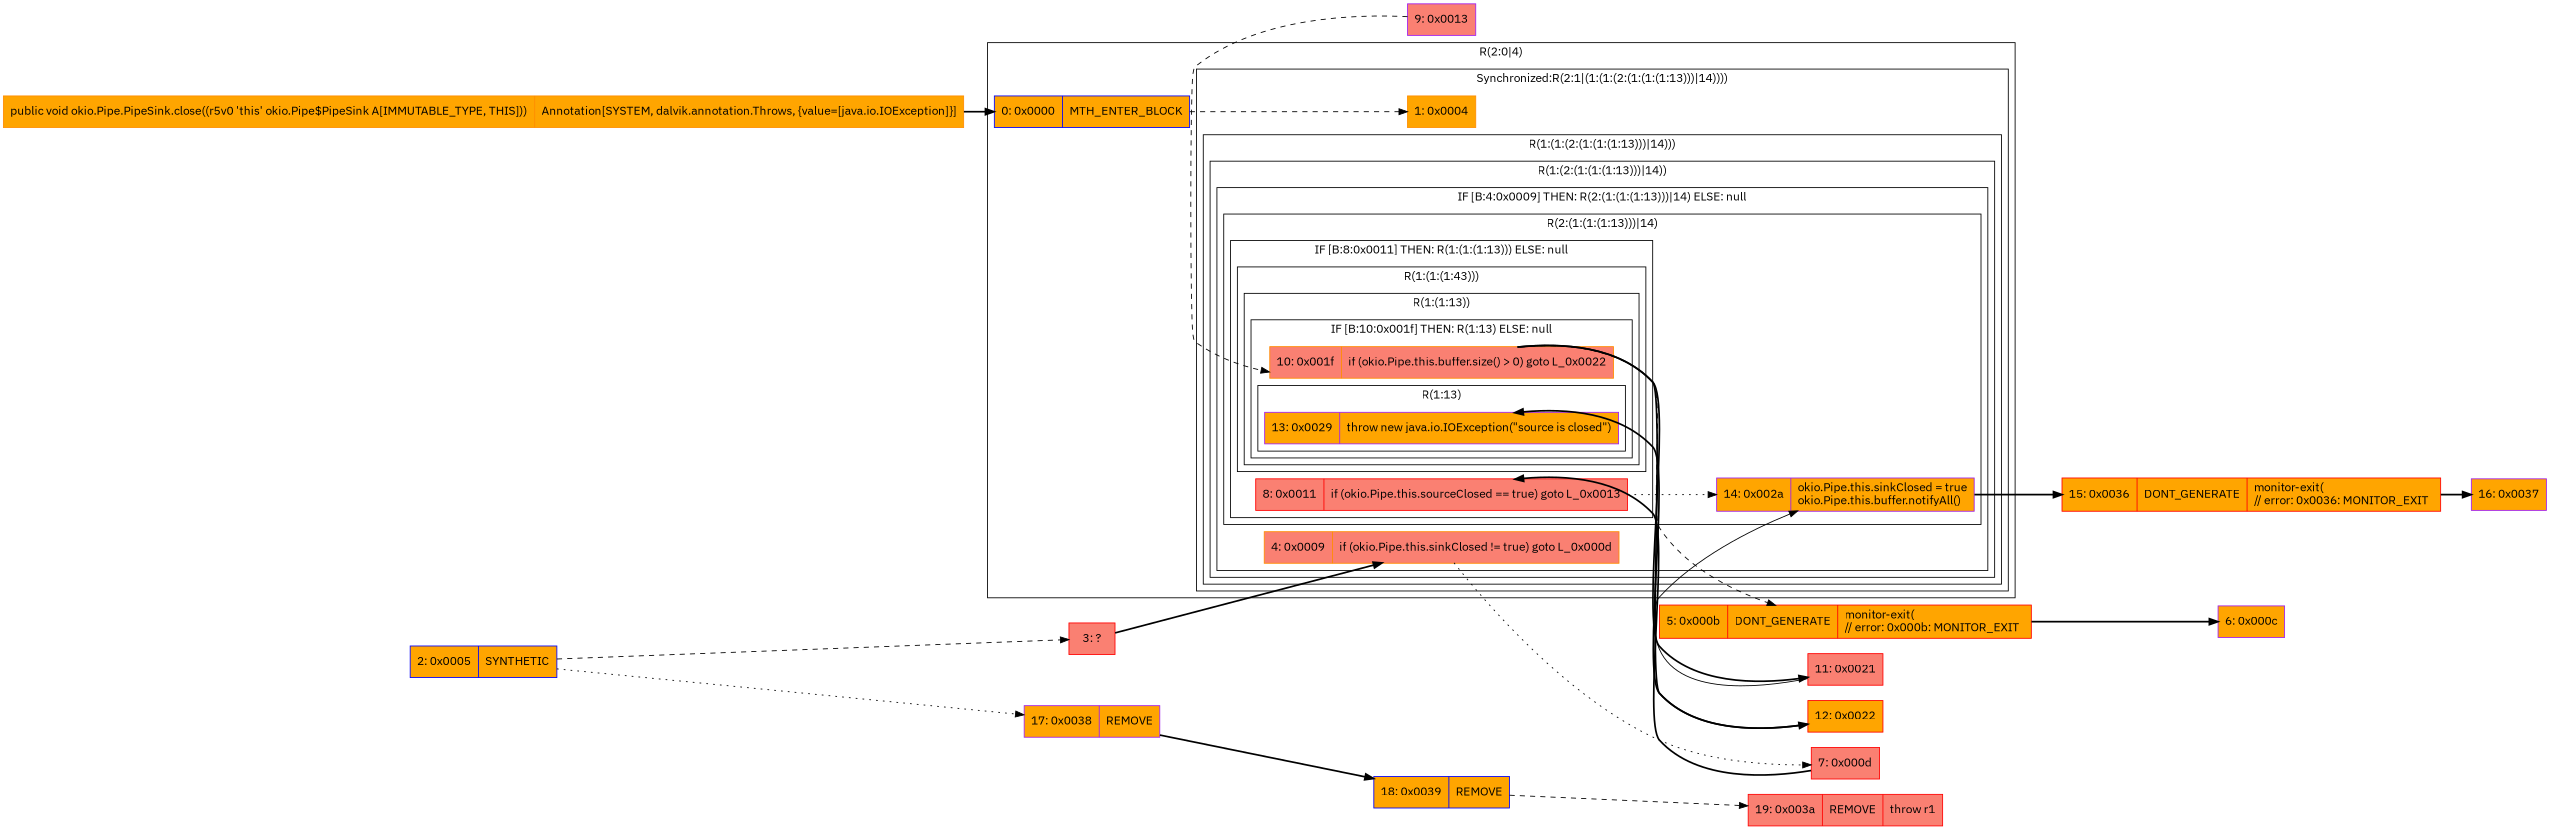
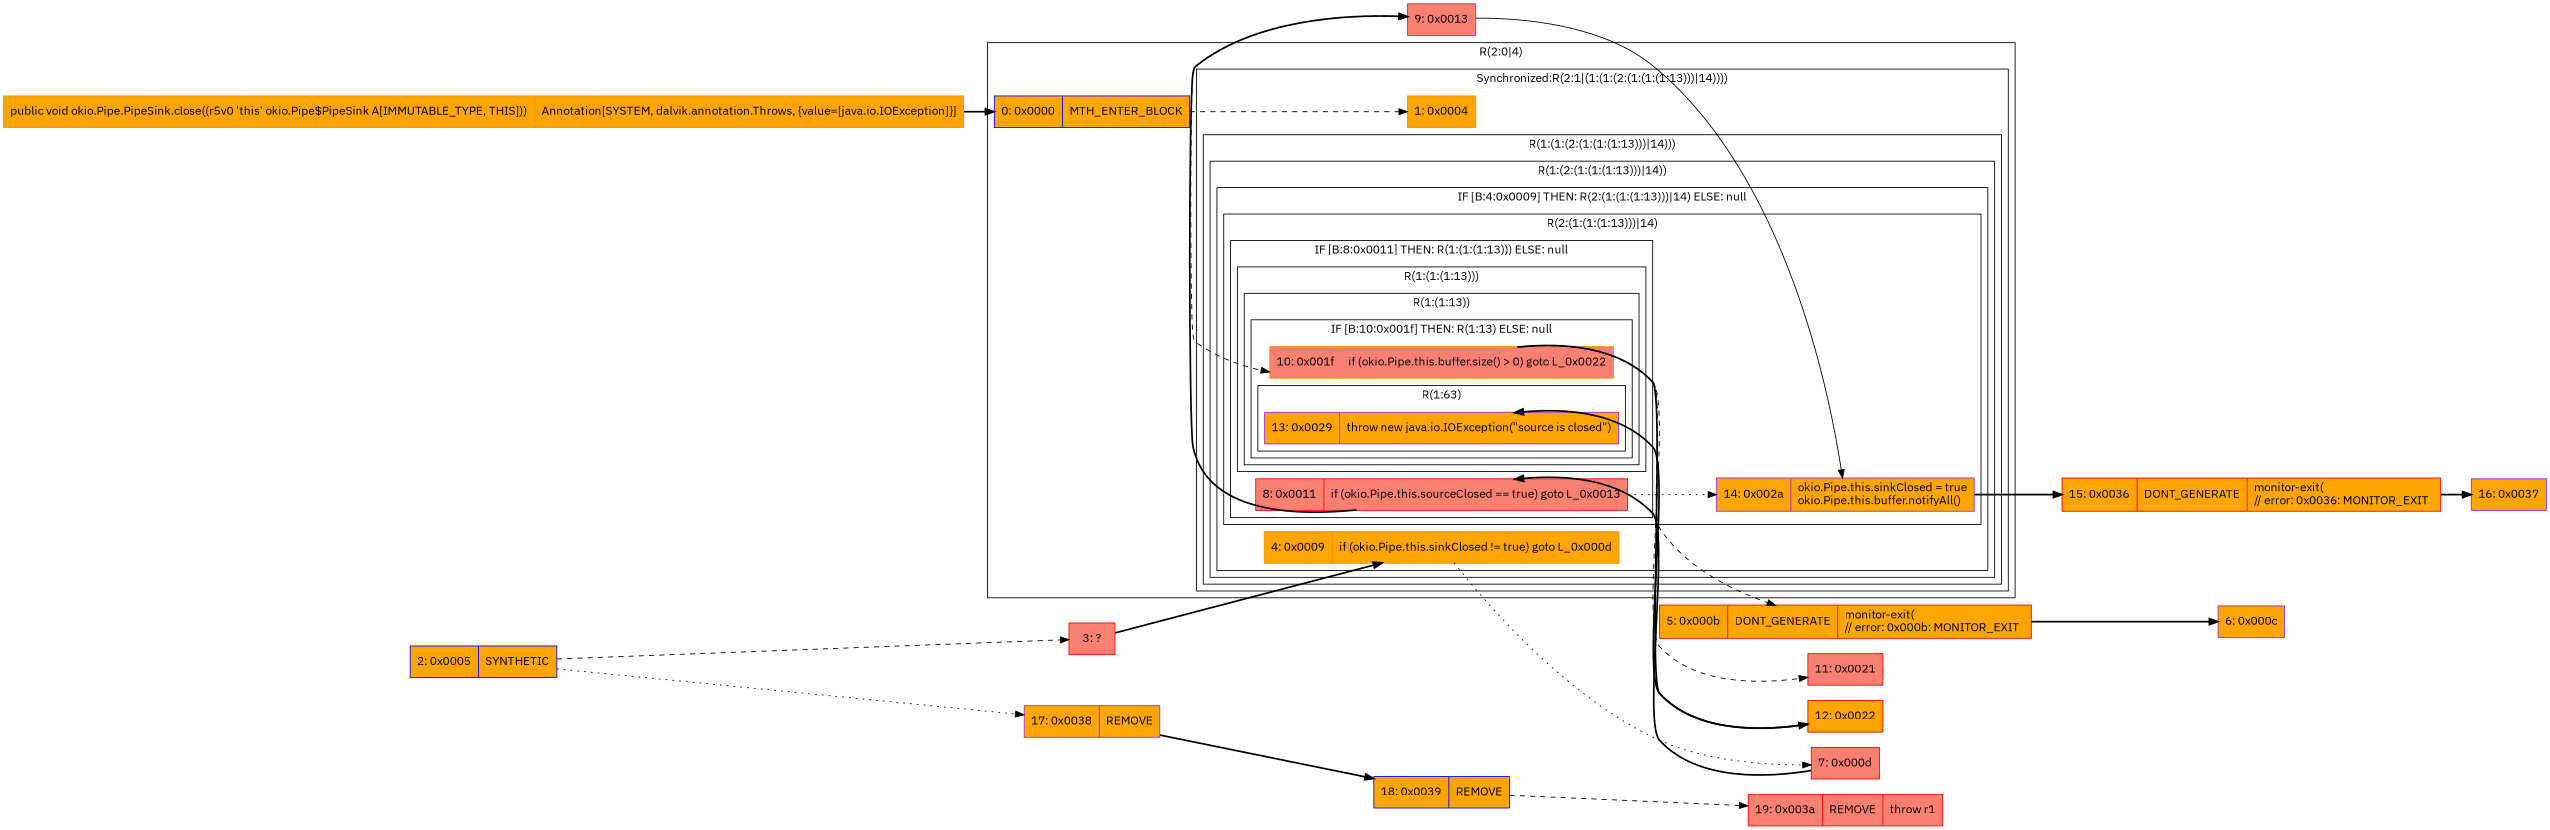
cluster "R(1:(1:(1:43)))": label "R(1:(1:(1:43)))" -> "R(1:(1:(1:13)))"
edge "8: 0x0011" -> "9: 0x0013": added
cluster "R(1:13)": label "R(1:13)" -> "R(1:63)"
edge "10: 0x001f" -> "11: 0x0021": style bold -> dashed
node "4: 0x0009": fillcolor salmon -> orange
edge "11: 0x0021" -> "14: 0x002a": now "9: 0x0013" -> "14: 0x002a"
